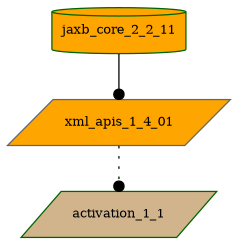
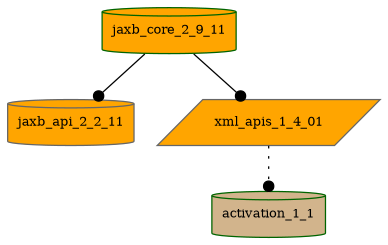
node "jaxb_core_2_2_11": label "jaxb_core_2_2_11" -> "jaxb_core_2_9_11"
node "jaxb_api_2_2_11": added
node "activation_1_1": shape parallelogram -> cylinder
